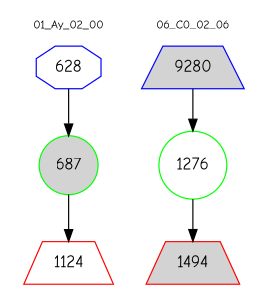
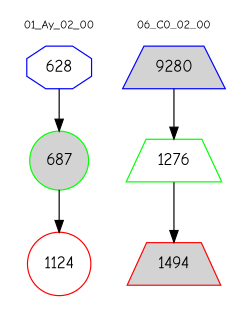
cluster "06_C0_02_06": label "06_C0_02_06" -> "06_C0_02_00"
node "1276": shape circle -> trapezium
node "1124": shape trapezium -> circle
